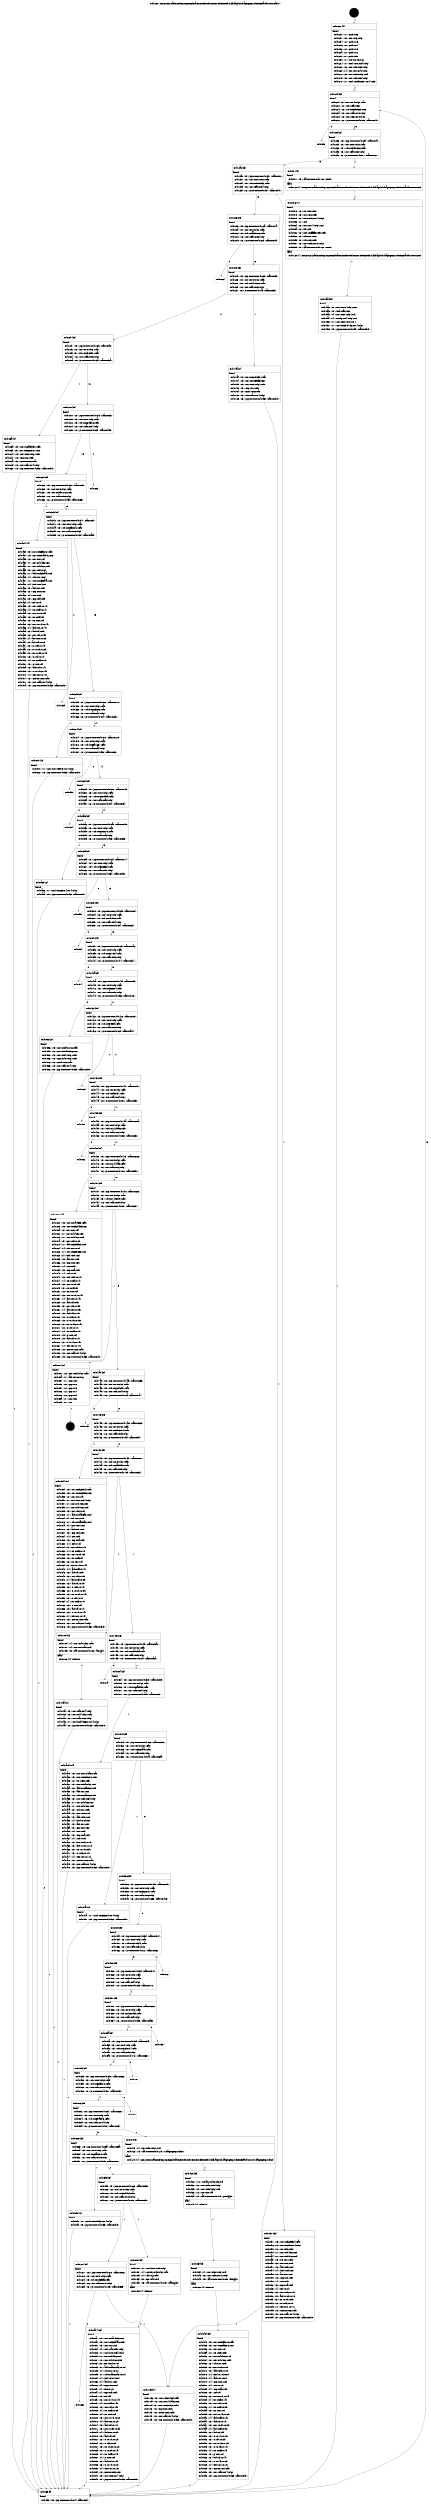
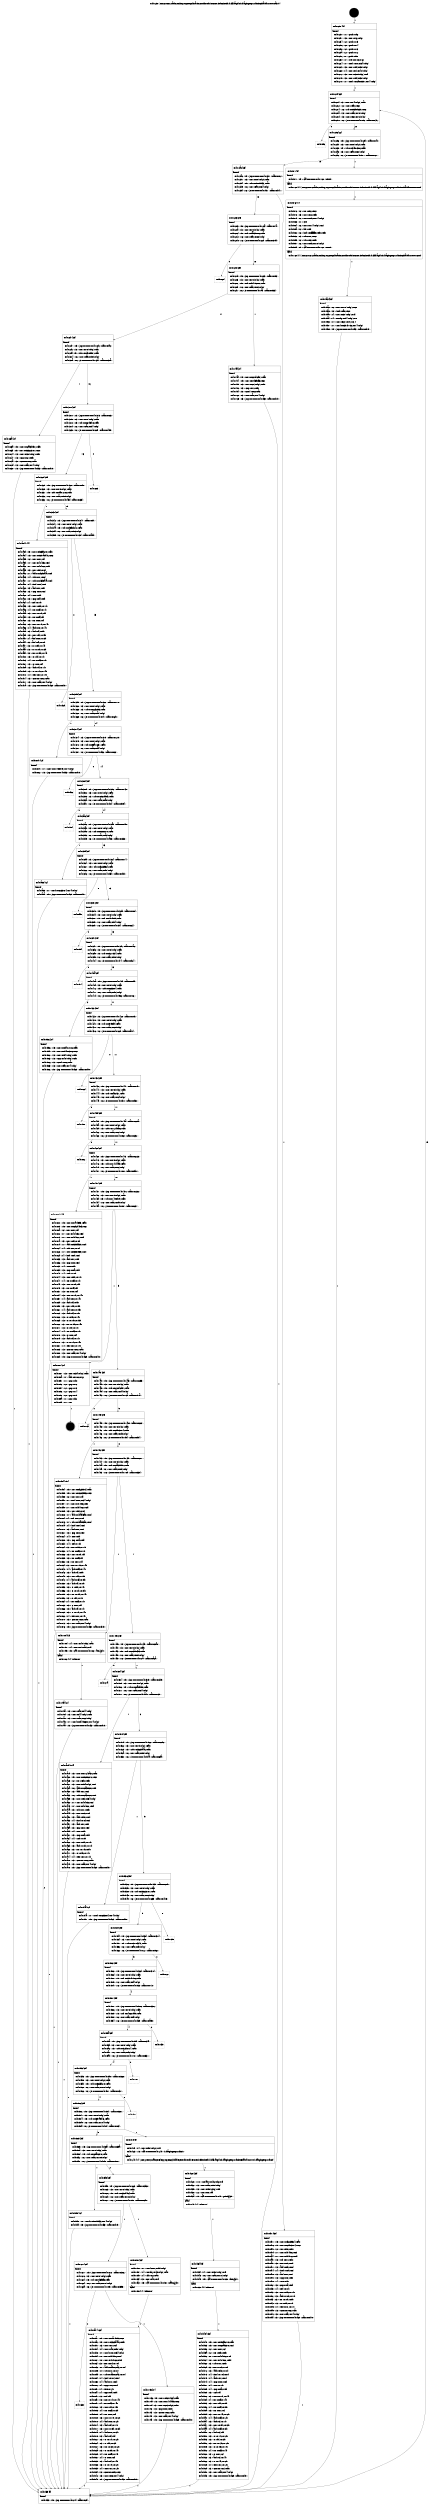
edge "0x401504 [25]" -> "0x40151d [25]": added, label "6"
node "0x401655": added
edge "0x401d91 [83]" -> "0x4017e5 [27]": now "0x401d91 [83]" -> "0x401f69 [5]"
